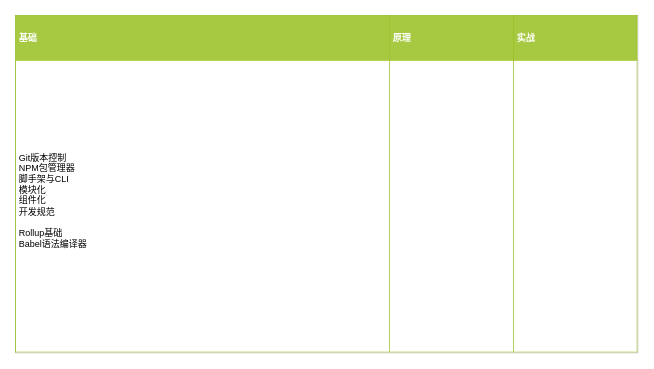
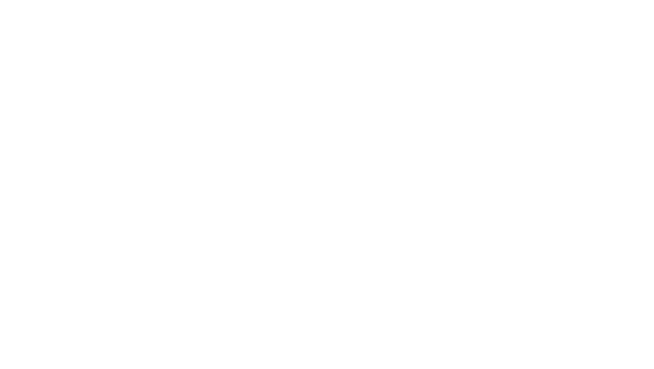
node "基础原理实战 Git版本控制 NPM包管理器 脚手架与CLI 模块化 组件化 开发规范 Rollup基础 Babel语法编译器": removed
